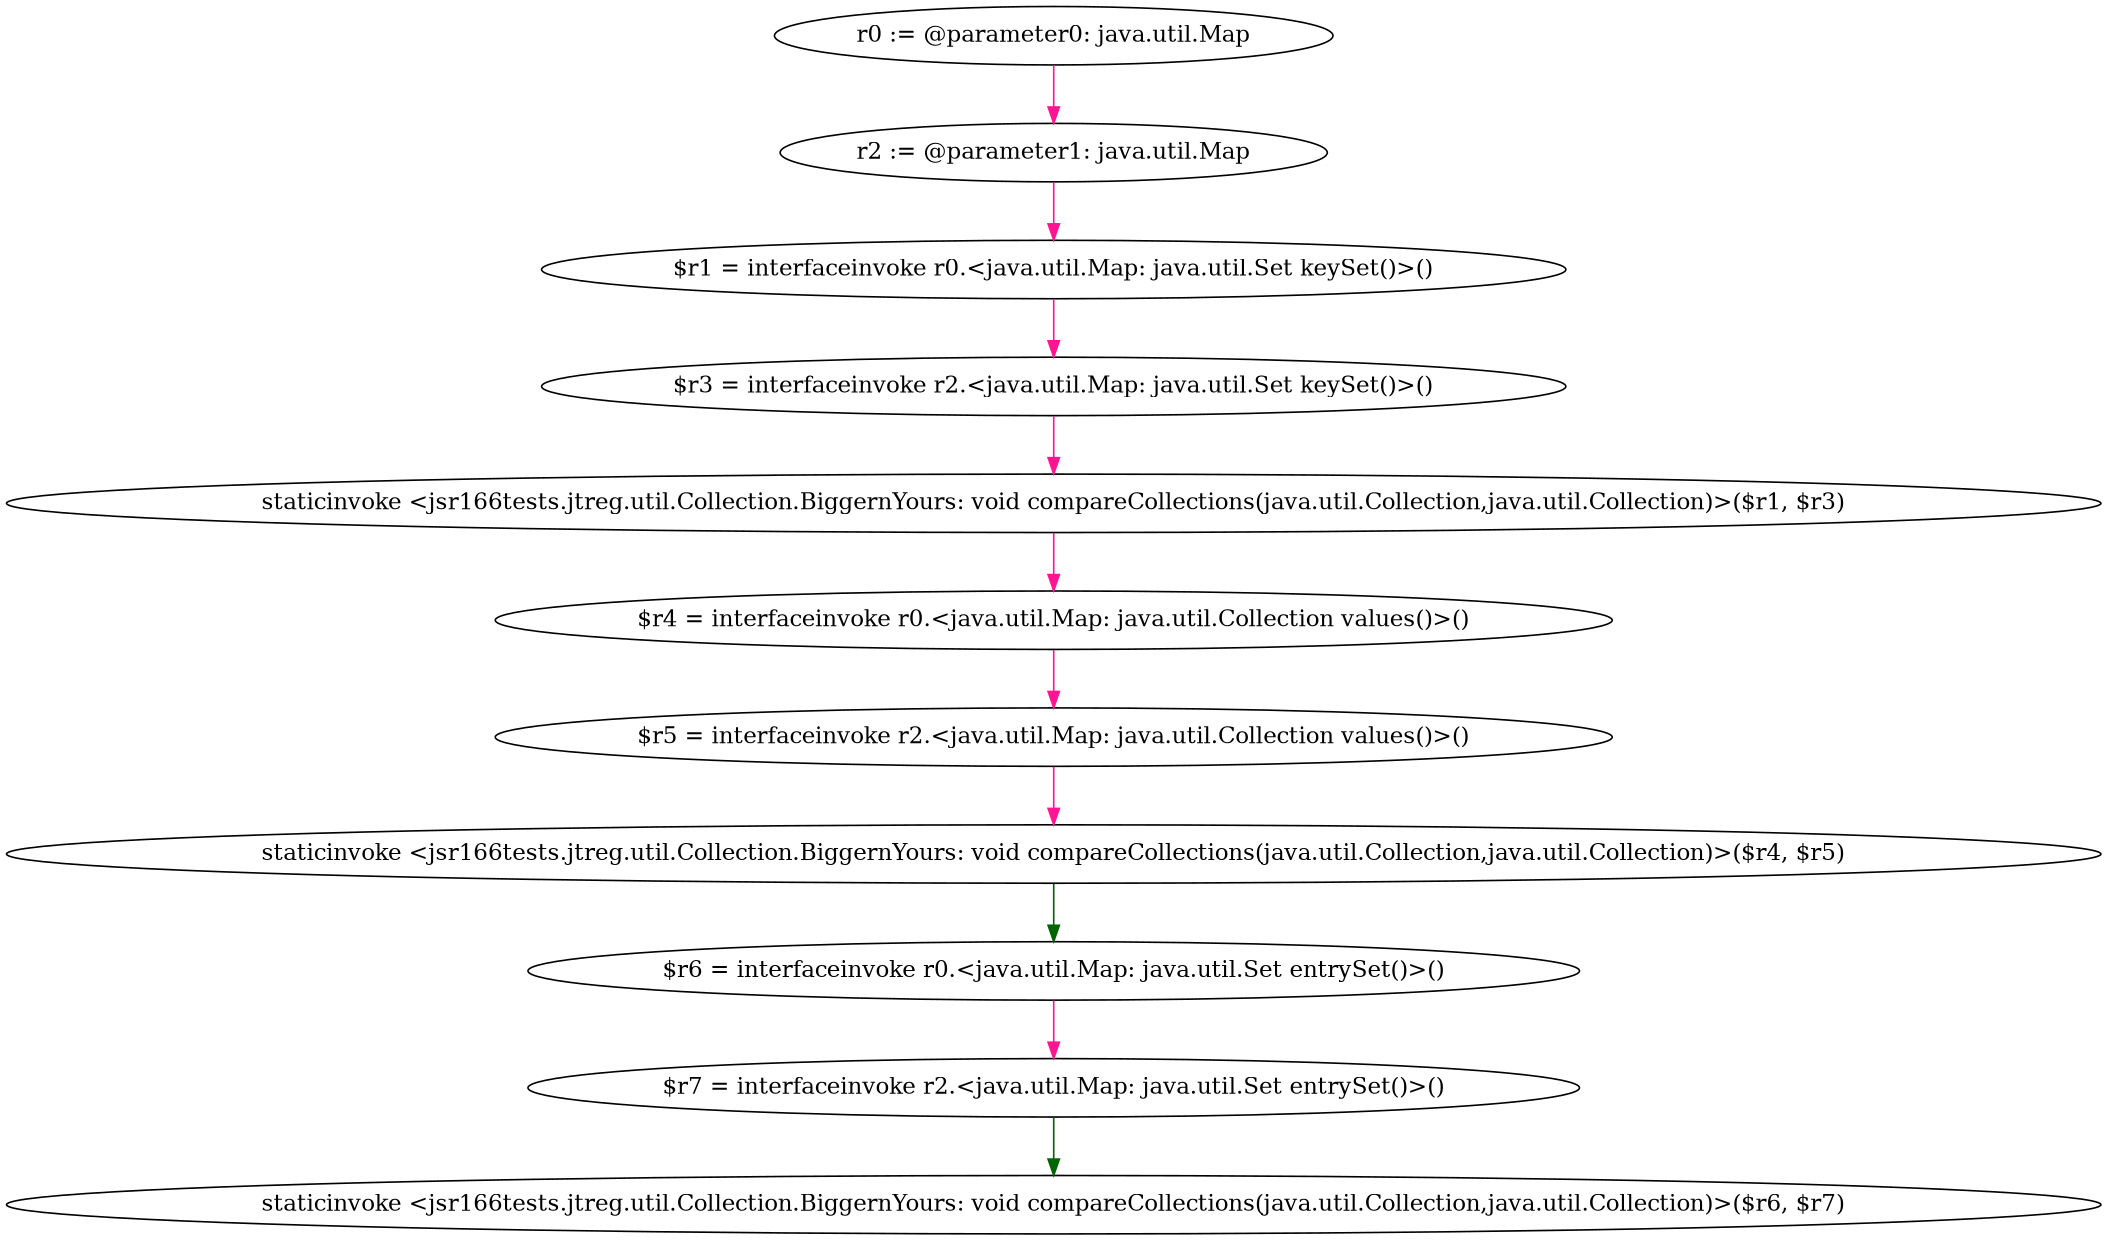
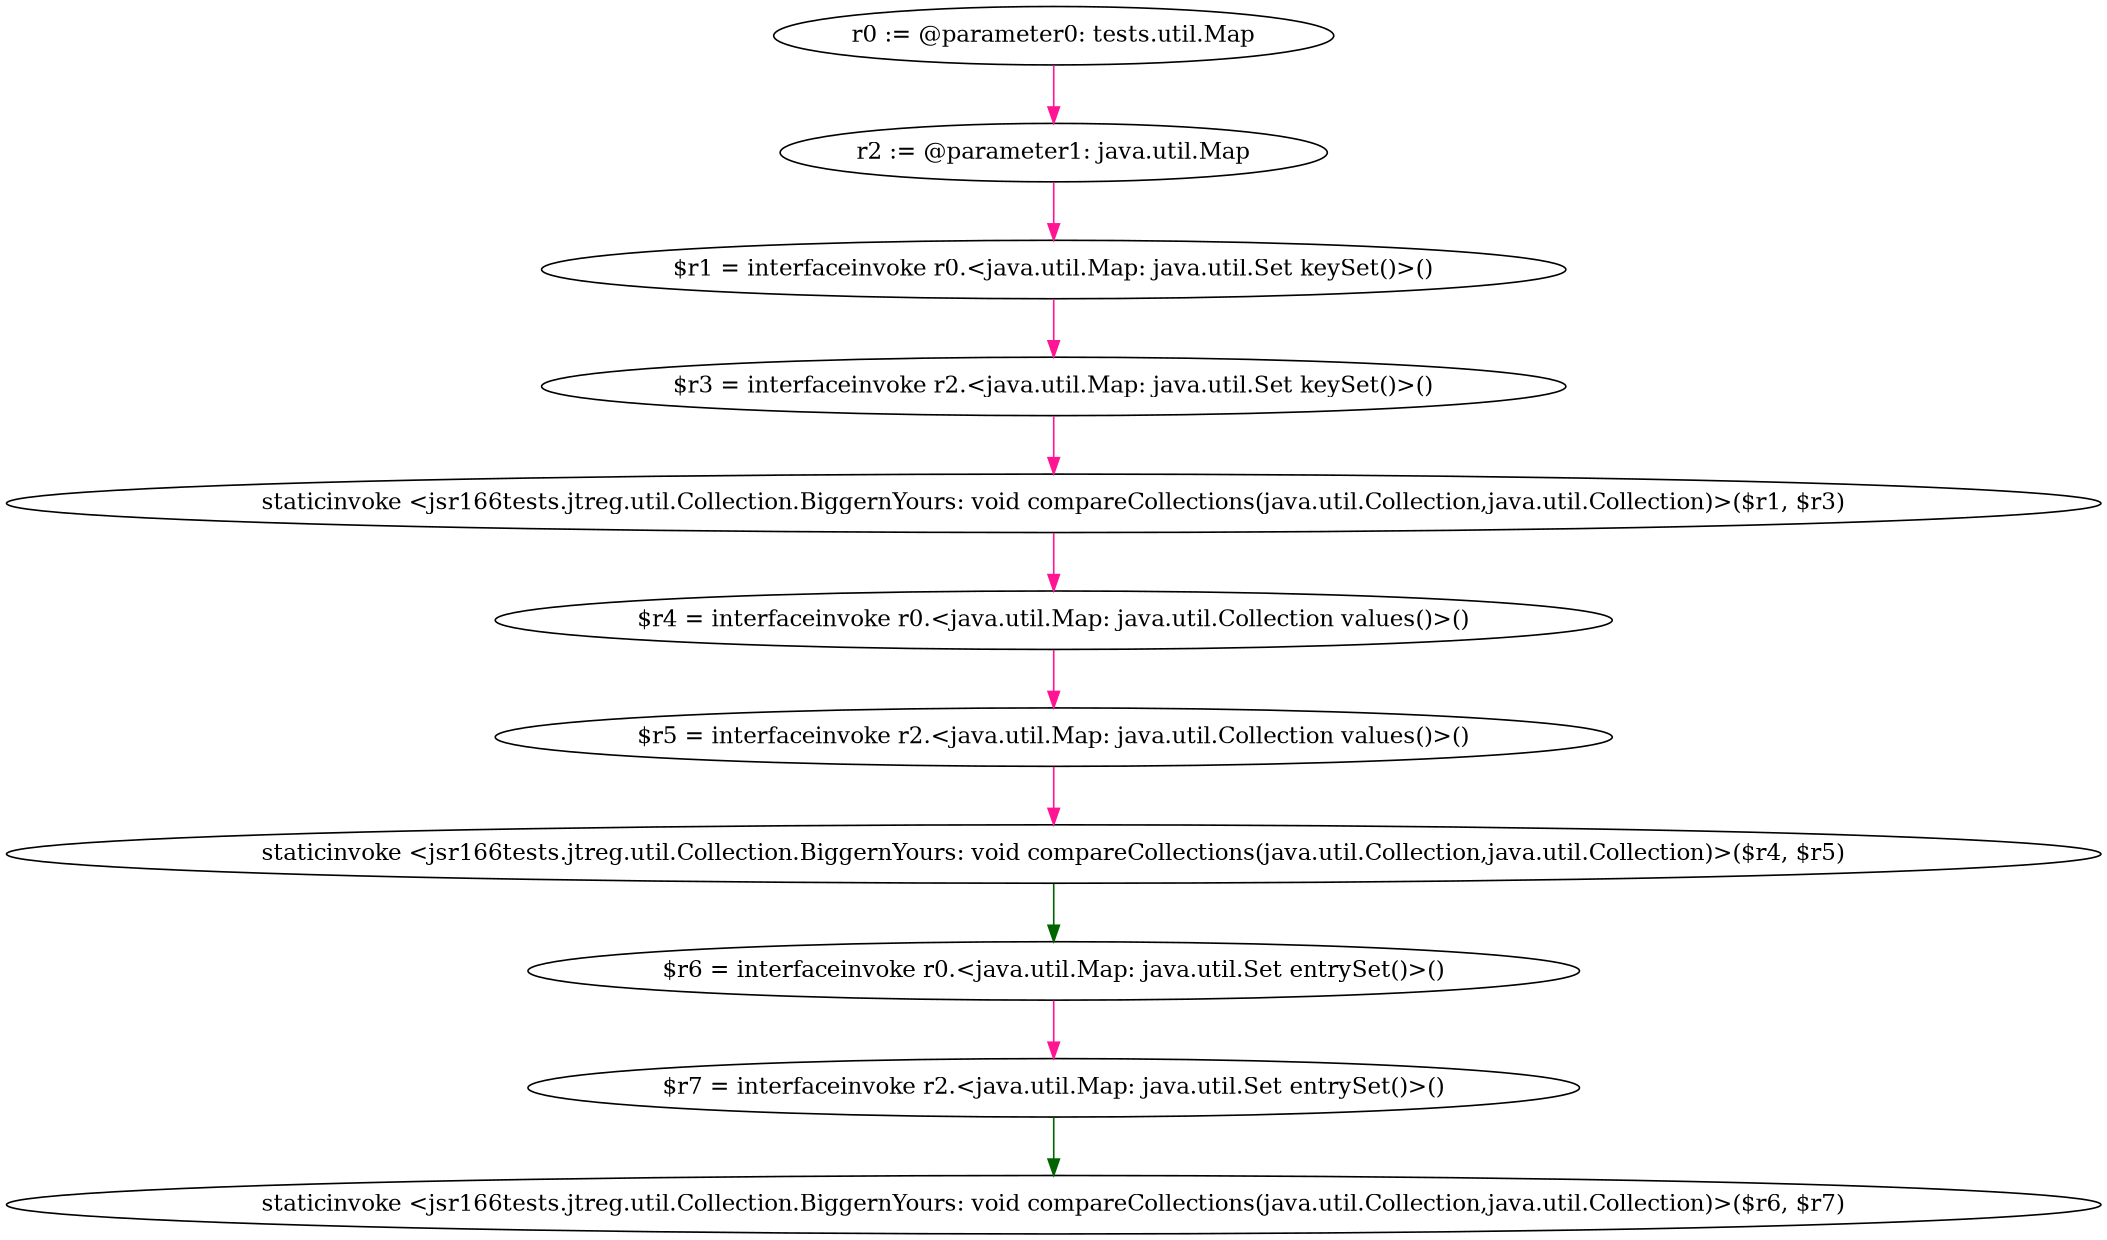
node "r0 := @parameter0: java.util.Map": label "r0 := @parameter0: java.util.Map" -> "r0 := @parameter0: tests.util.Map"
